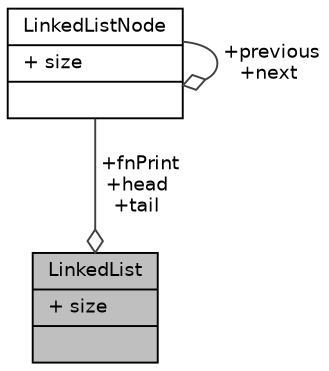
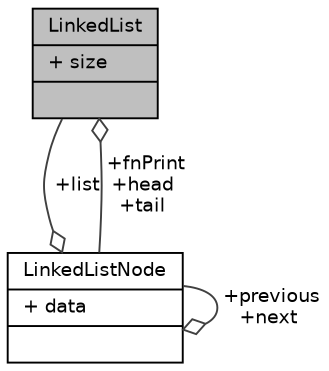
node "LinkedListNode": text "+ size" -> "+ data"
edge "LinkedList" -> "LinkedListNode": added, label "+list"
